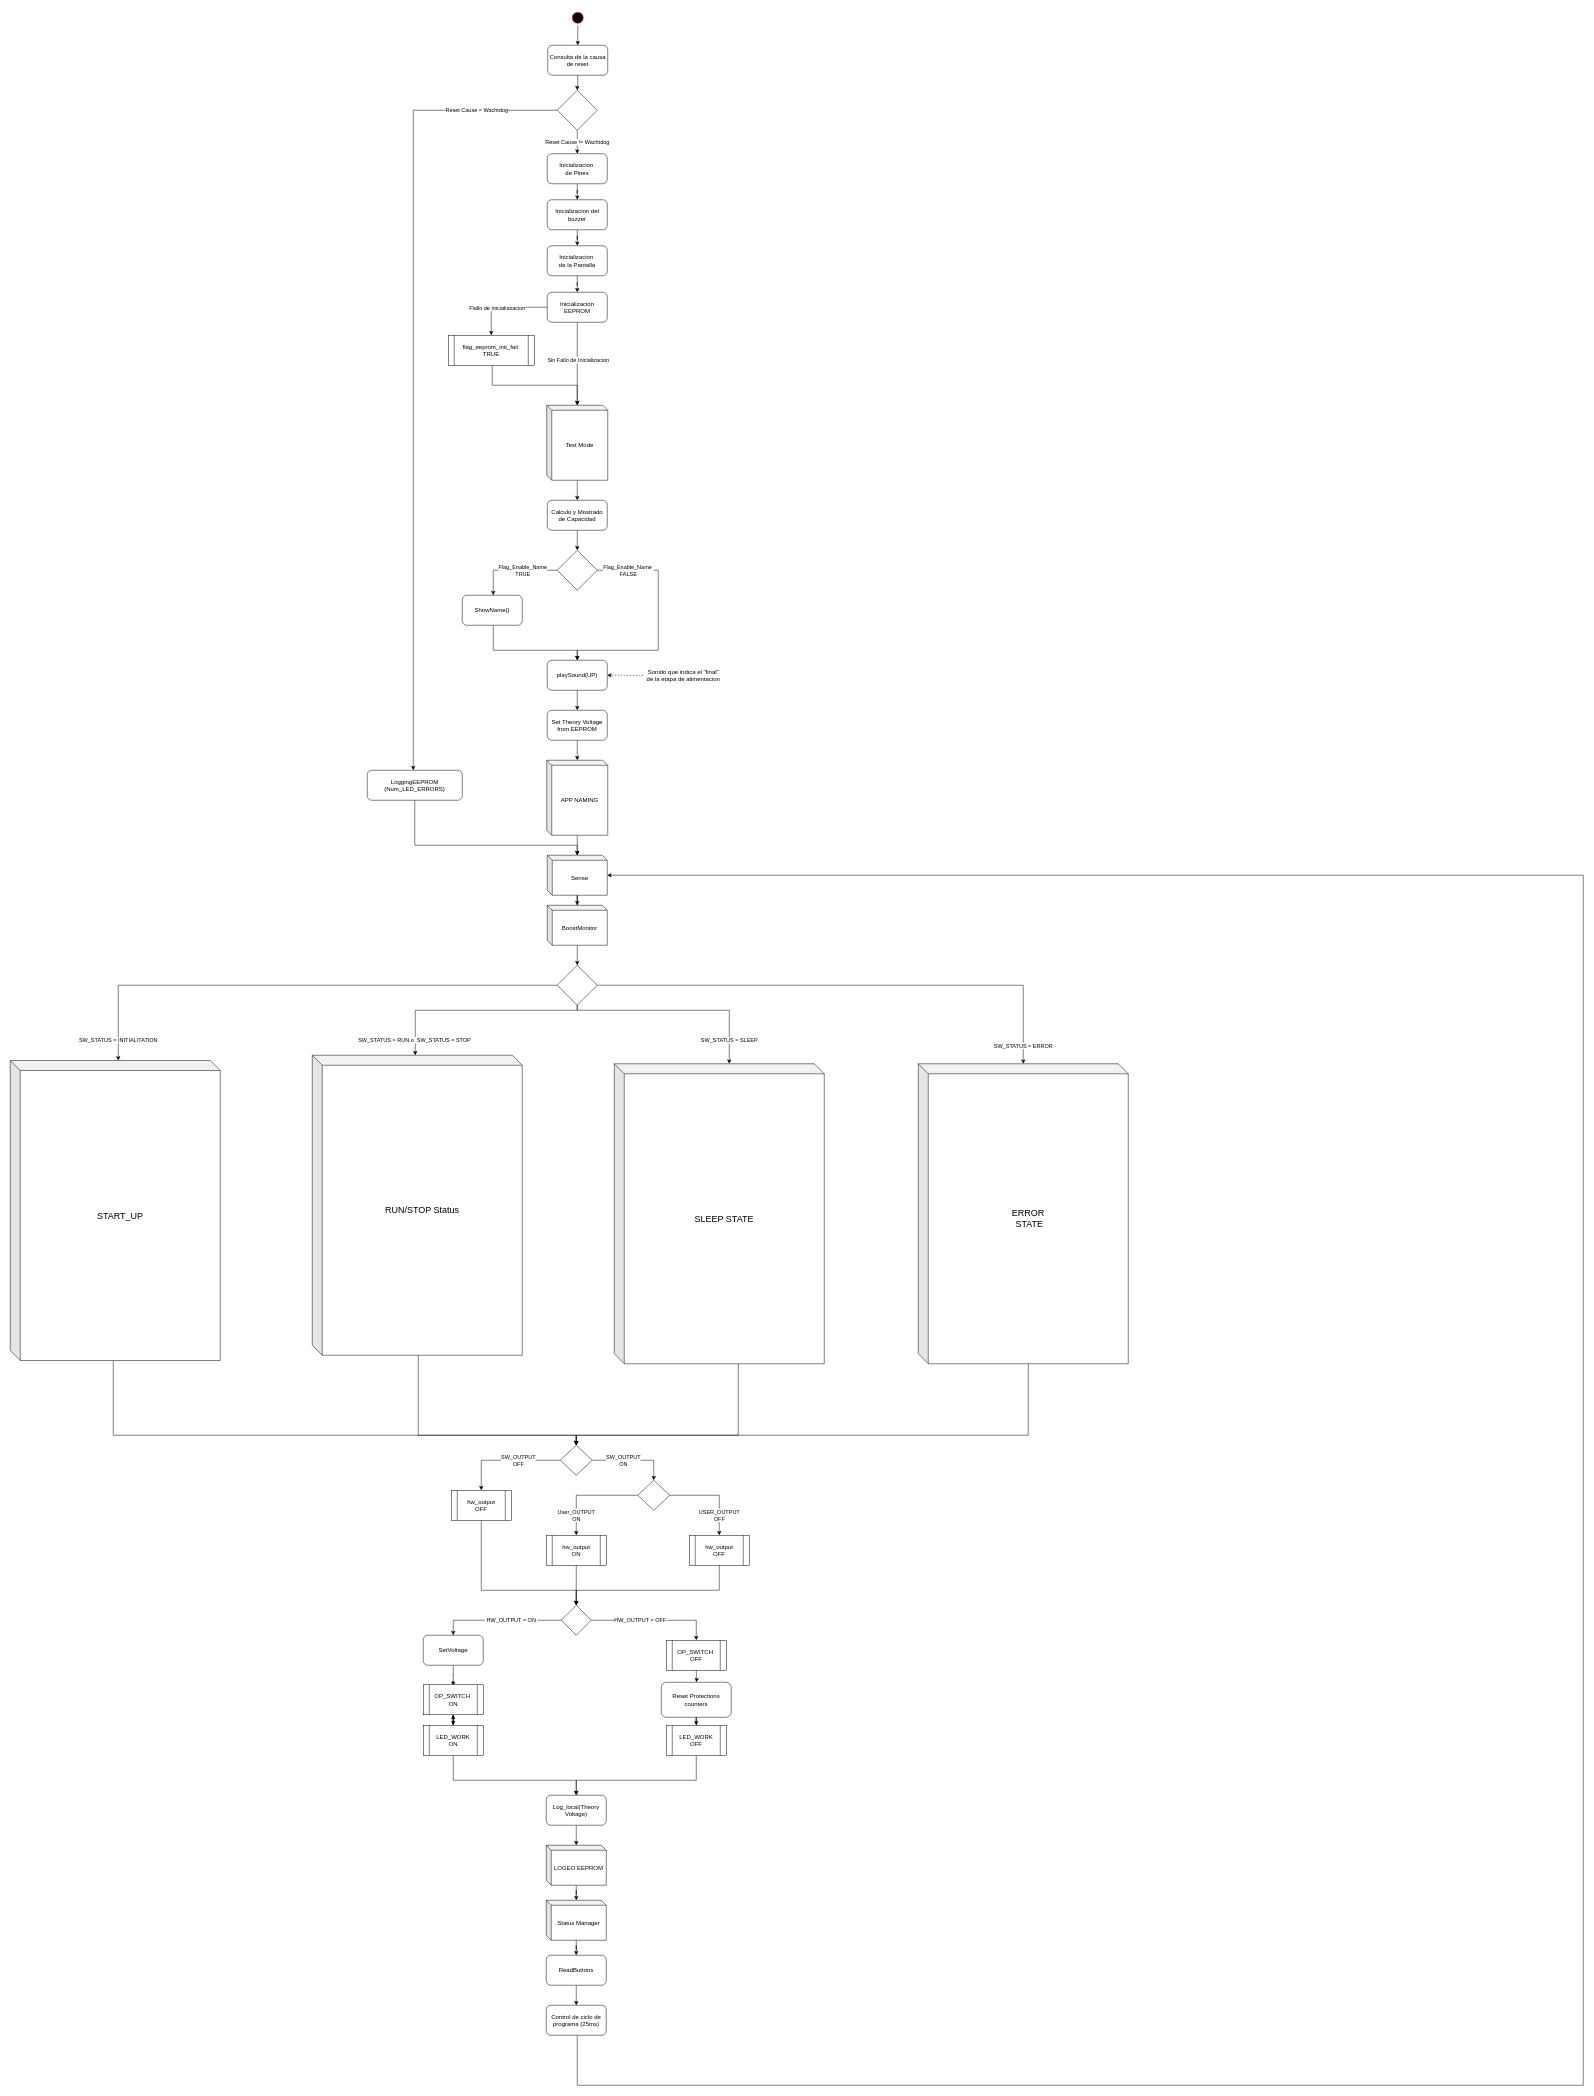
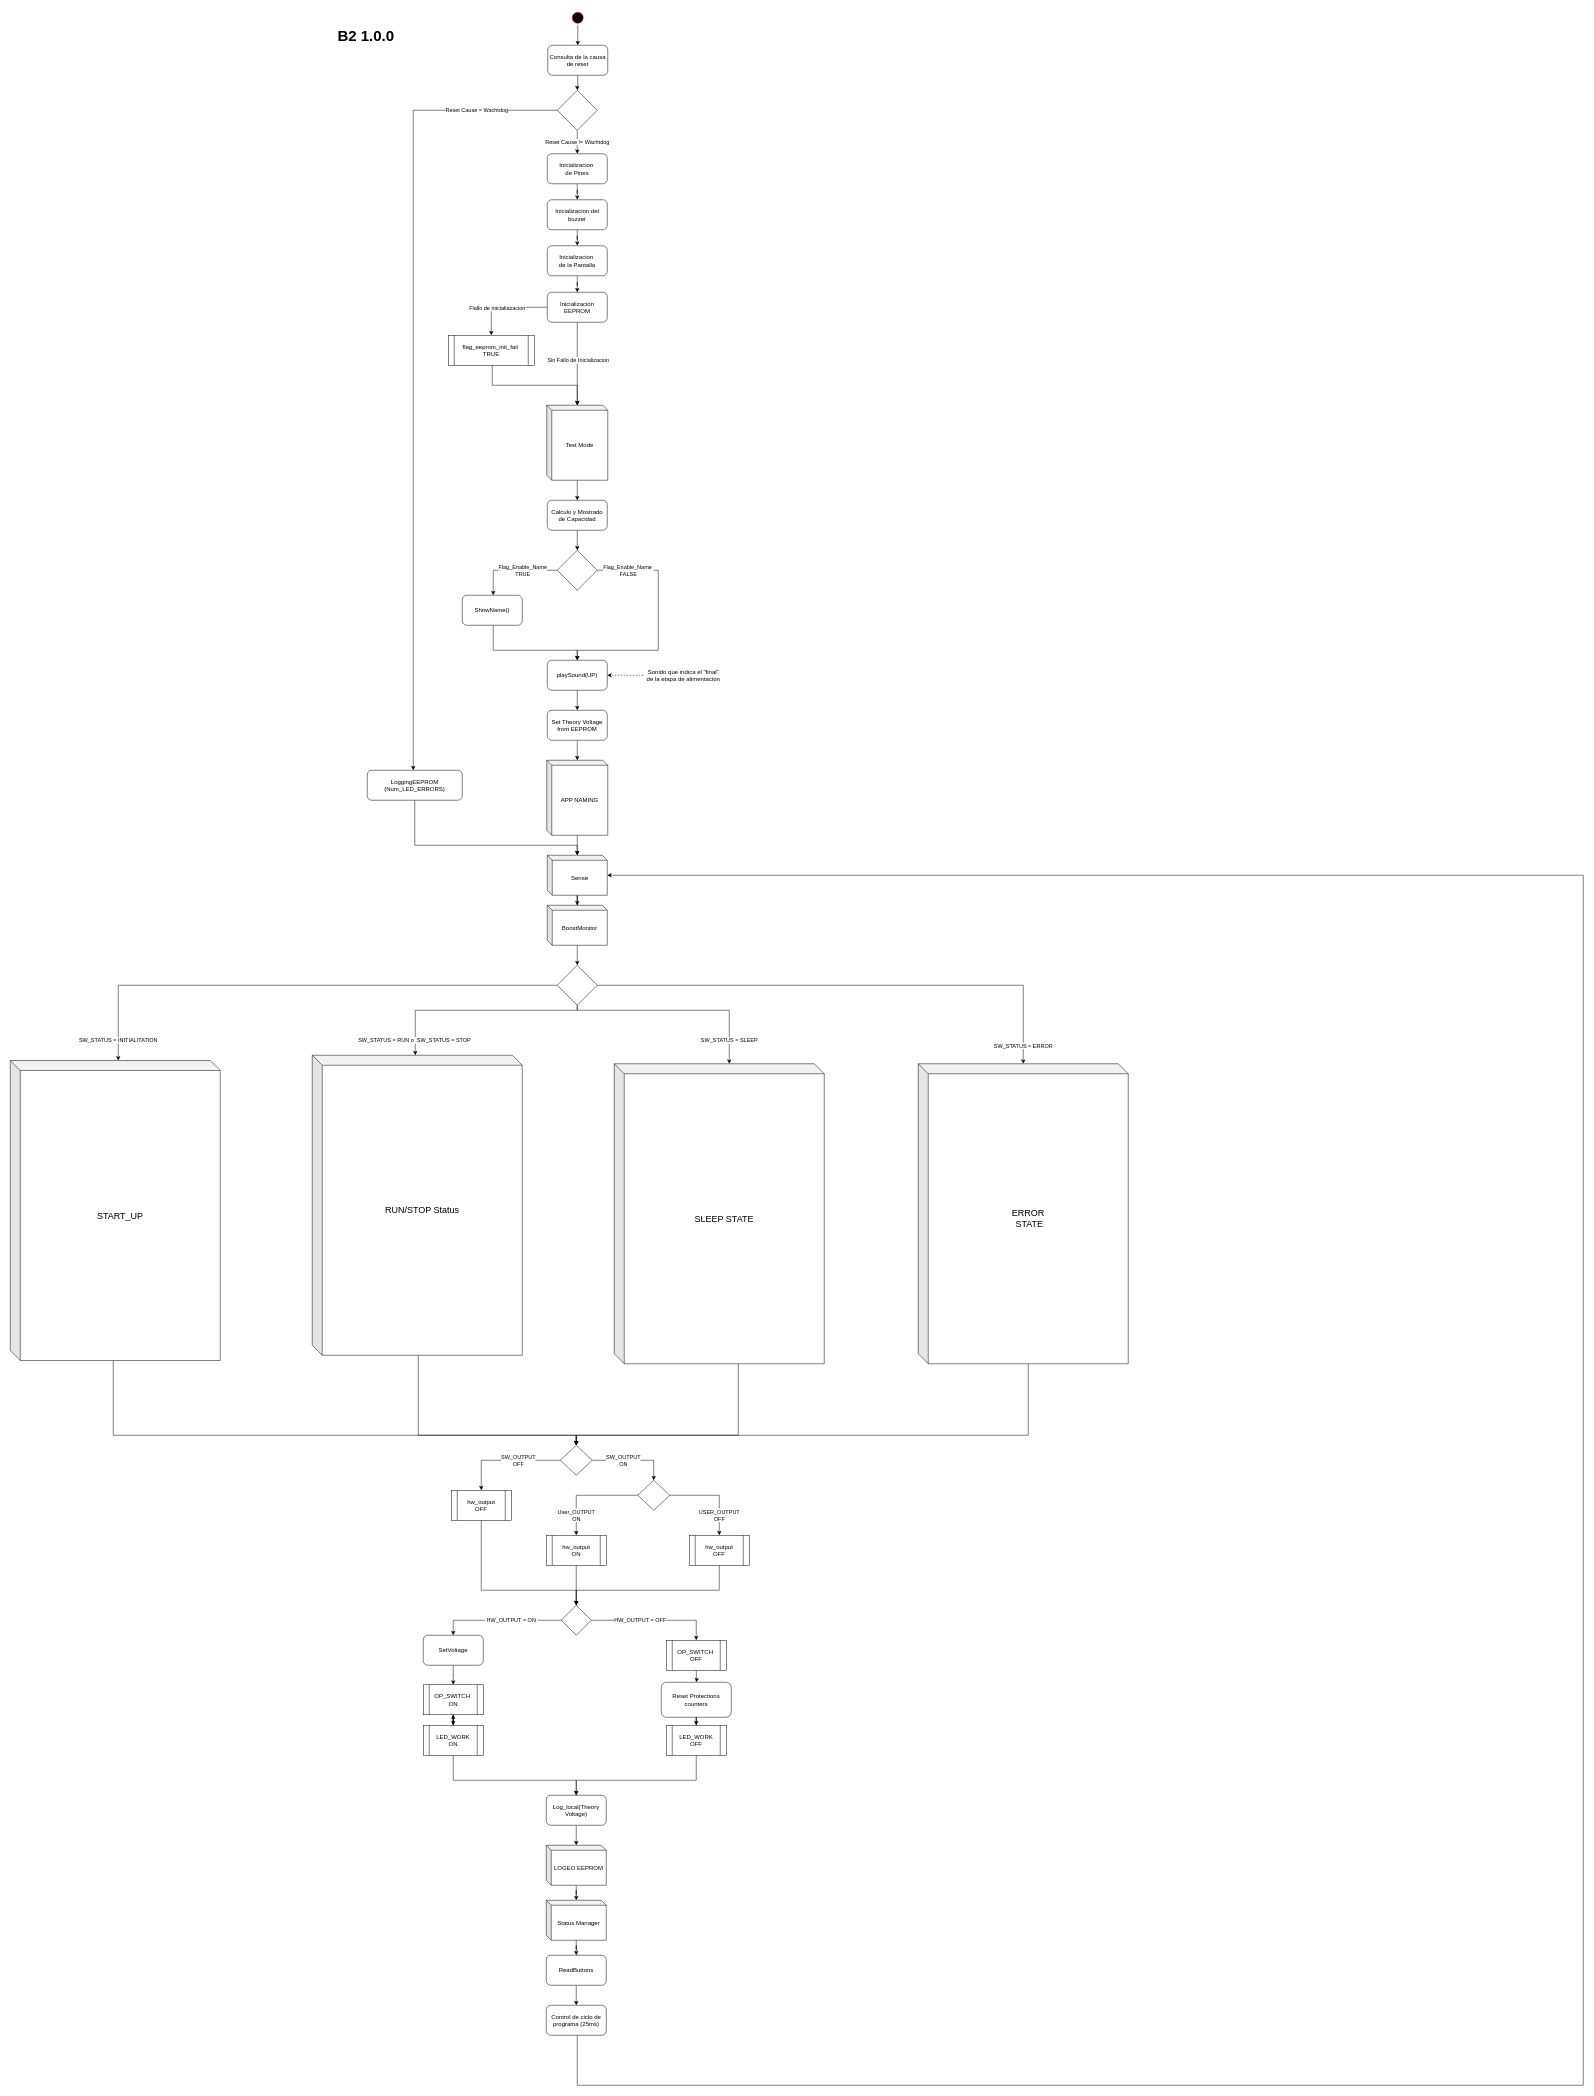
node "B2 1.0.0": added
edge "SetVoltage" -> "OP_SWITCH ON": arrowhead diamond -> classic
